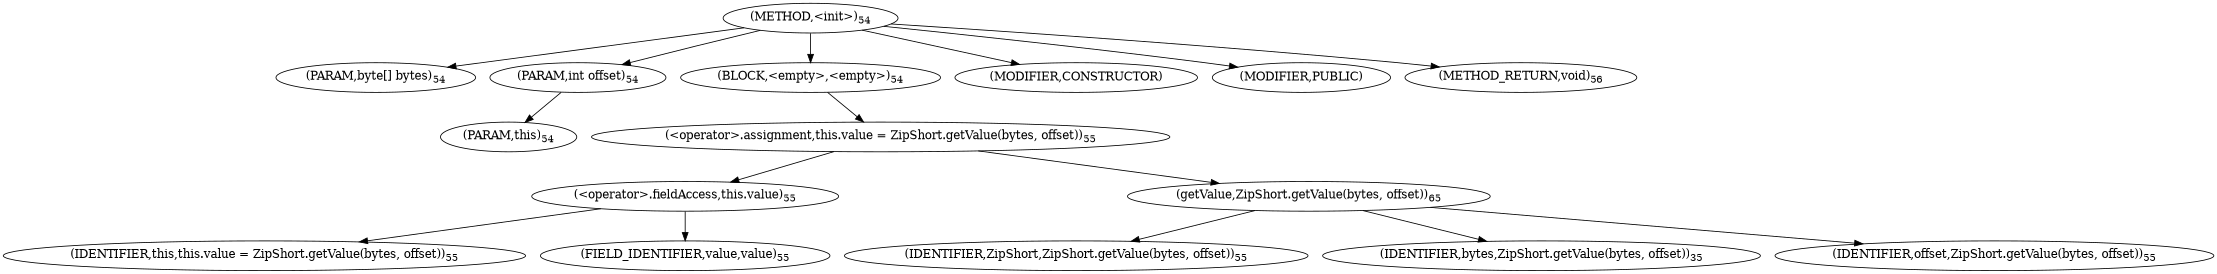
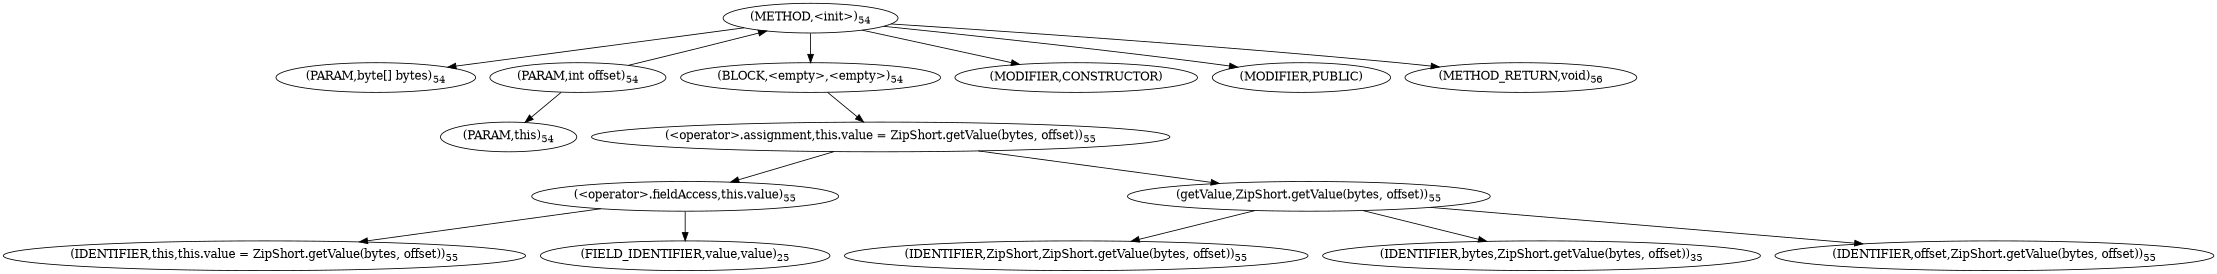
edge "(METHOD,<init>)" -> "(PARAM,int offset)": reversed
node "(getValue,ZipShort.getValue(bytes, offset))": text "65" -> "55"
node "(FIELD_IDENTIFIER,value,value)": text "55" -> "25"
